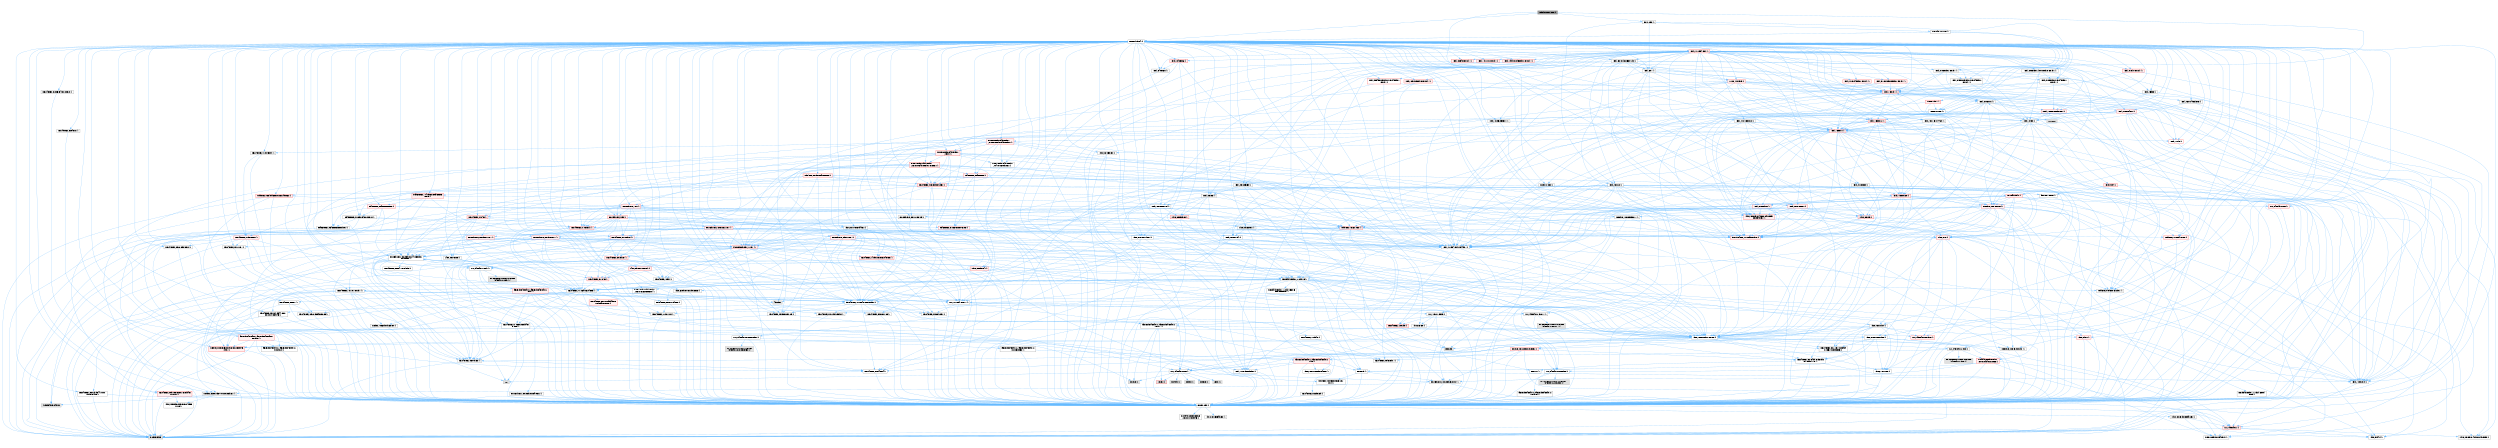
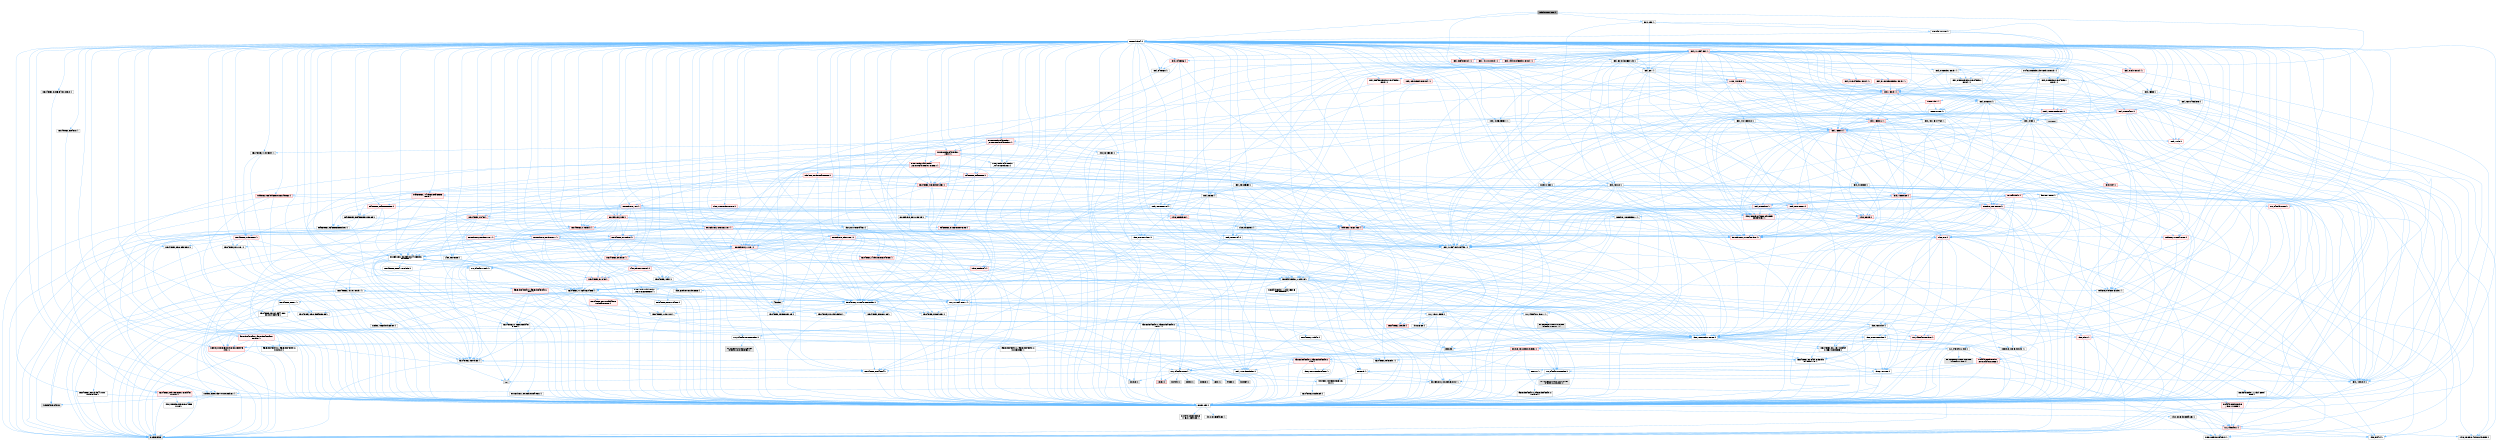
node "Math/RotationAboutPointMatrix.h": label "Math/RotationAboutPointMatrix.h" -> "Tuple/RotationAboutPointMatrix.h"
edge "Math/Quat.h" -> "Math/VectorRegister.h": reversed
node "Misc/AutomationEvent.h": added
node "Delegates/IntegralConstant.h": label "Delegates/IntegralConstant.h" -> "Delegates/IDelegateInstance.h"
node "IsEnumClass/UnrealString.h": label "IsEnumClass/UnrealString.h" -> "Containers/UnrealString.h"
node "SharedPointer/Array.h": label "SharedPointer/Array.h" -> "Containers/Array.h"
node "COMPILED_PLATFORM_HEADER (PlatformMath.h)": removed
edge "GenericPlatform/GenericPlatform Misc.h" -> "CoreFwd.h": now "GenericPlatform/GenericPlatform Misc.h" -> "Misc/VarArgs.h"
node "float.h": added
node "stddef.h": added
node "COMPILED_PLATFORM_HEADER (PlatformAtomics.h)": label "COMPILED_PLATFORM_HEADER (PlatformAtomics.h)" -> "COMPILED_PLATFORM_COMPILED (PlatformAtomics.h)"
node "ProfilingDebugging /MemoryTrace.h": added
node "ProfilingDebugging /Constructible.h": label "ProfilingDebugging /Constructible.h" -> "ProfilingDebugging /UMemoryDefines.h"
